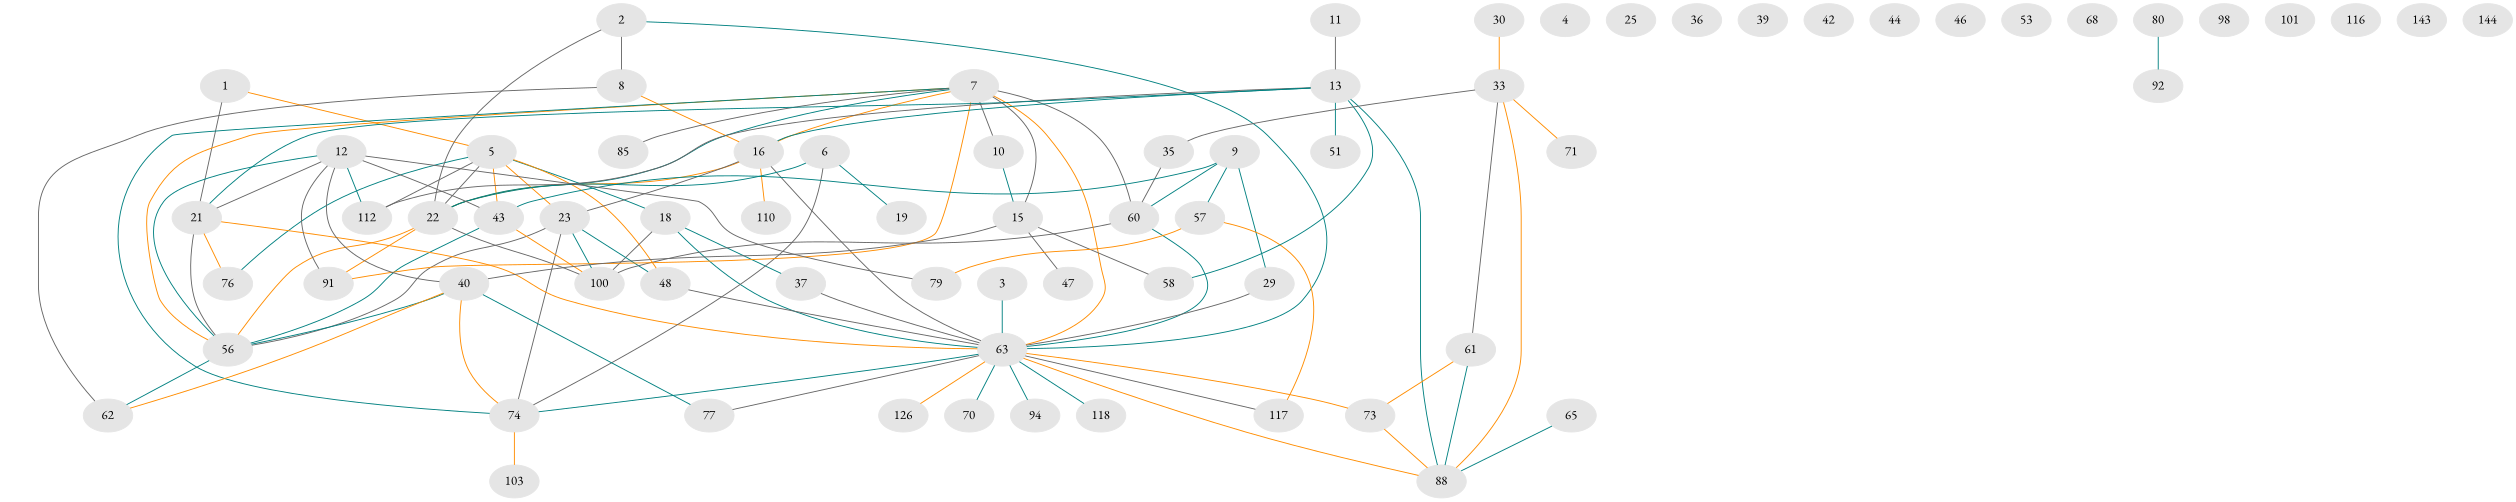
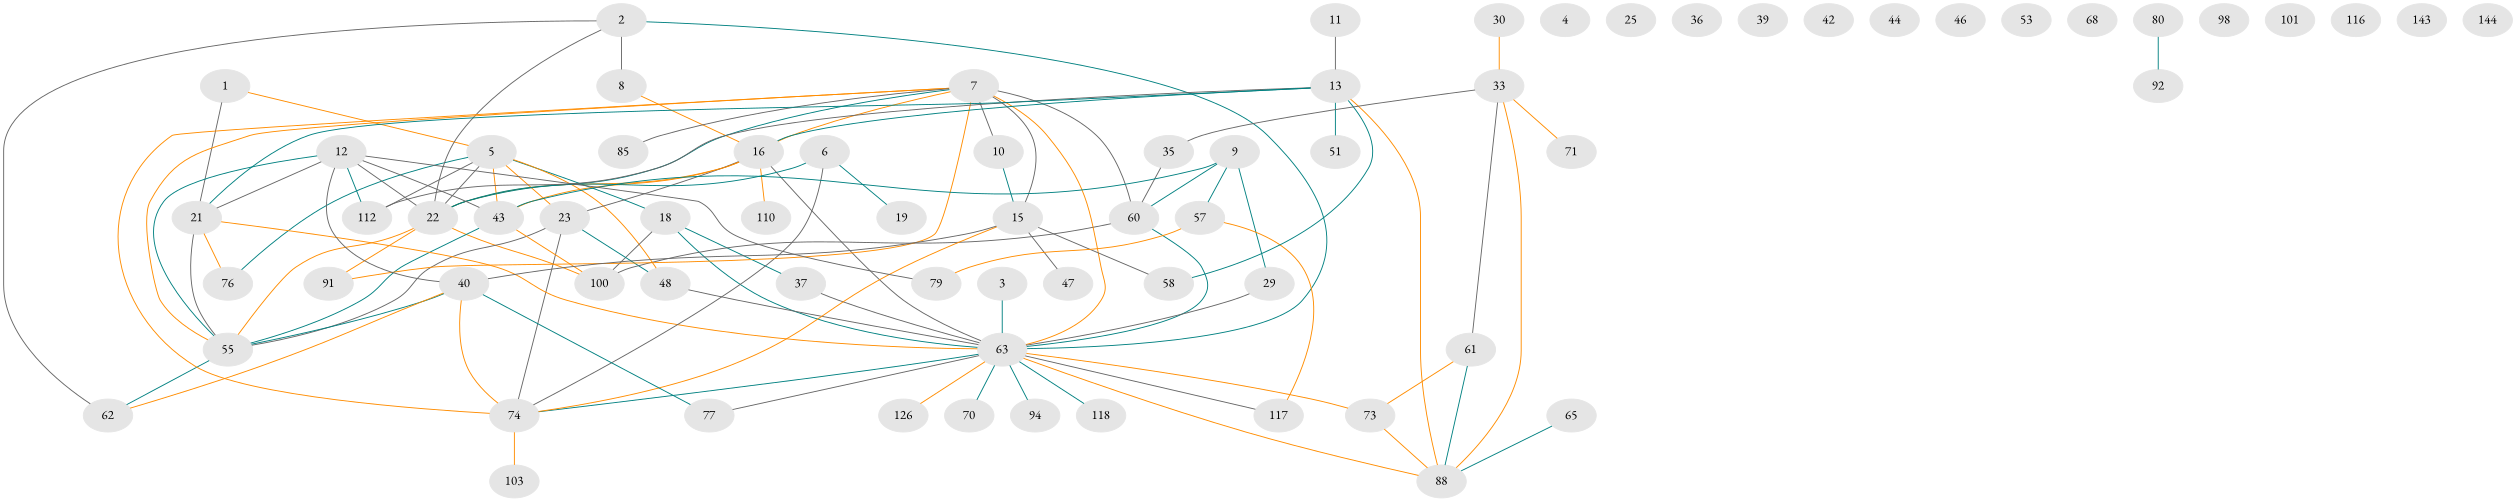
edge "8" -- "62": now "2" -- "62"
edge "7" -- "74": color teal -> darkorange
edge "16" -- "43": added
edge "12" -- "91": now "12" -- "22"
edge "23" -- "100": removed
edge "22" -- "100": color gray40 -> darkorange
edge "13" -- "88": color teal -> darkorange
edge "15" -- "74": added
node "56": label "56" -> "55"
